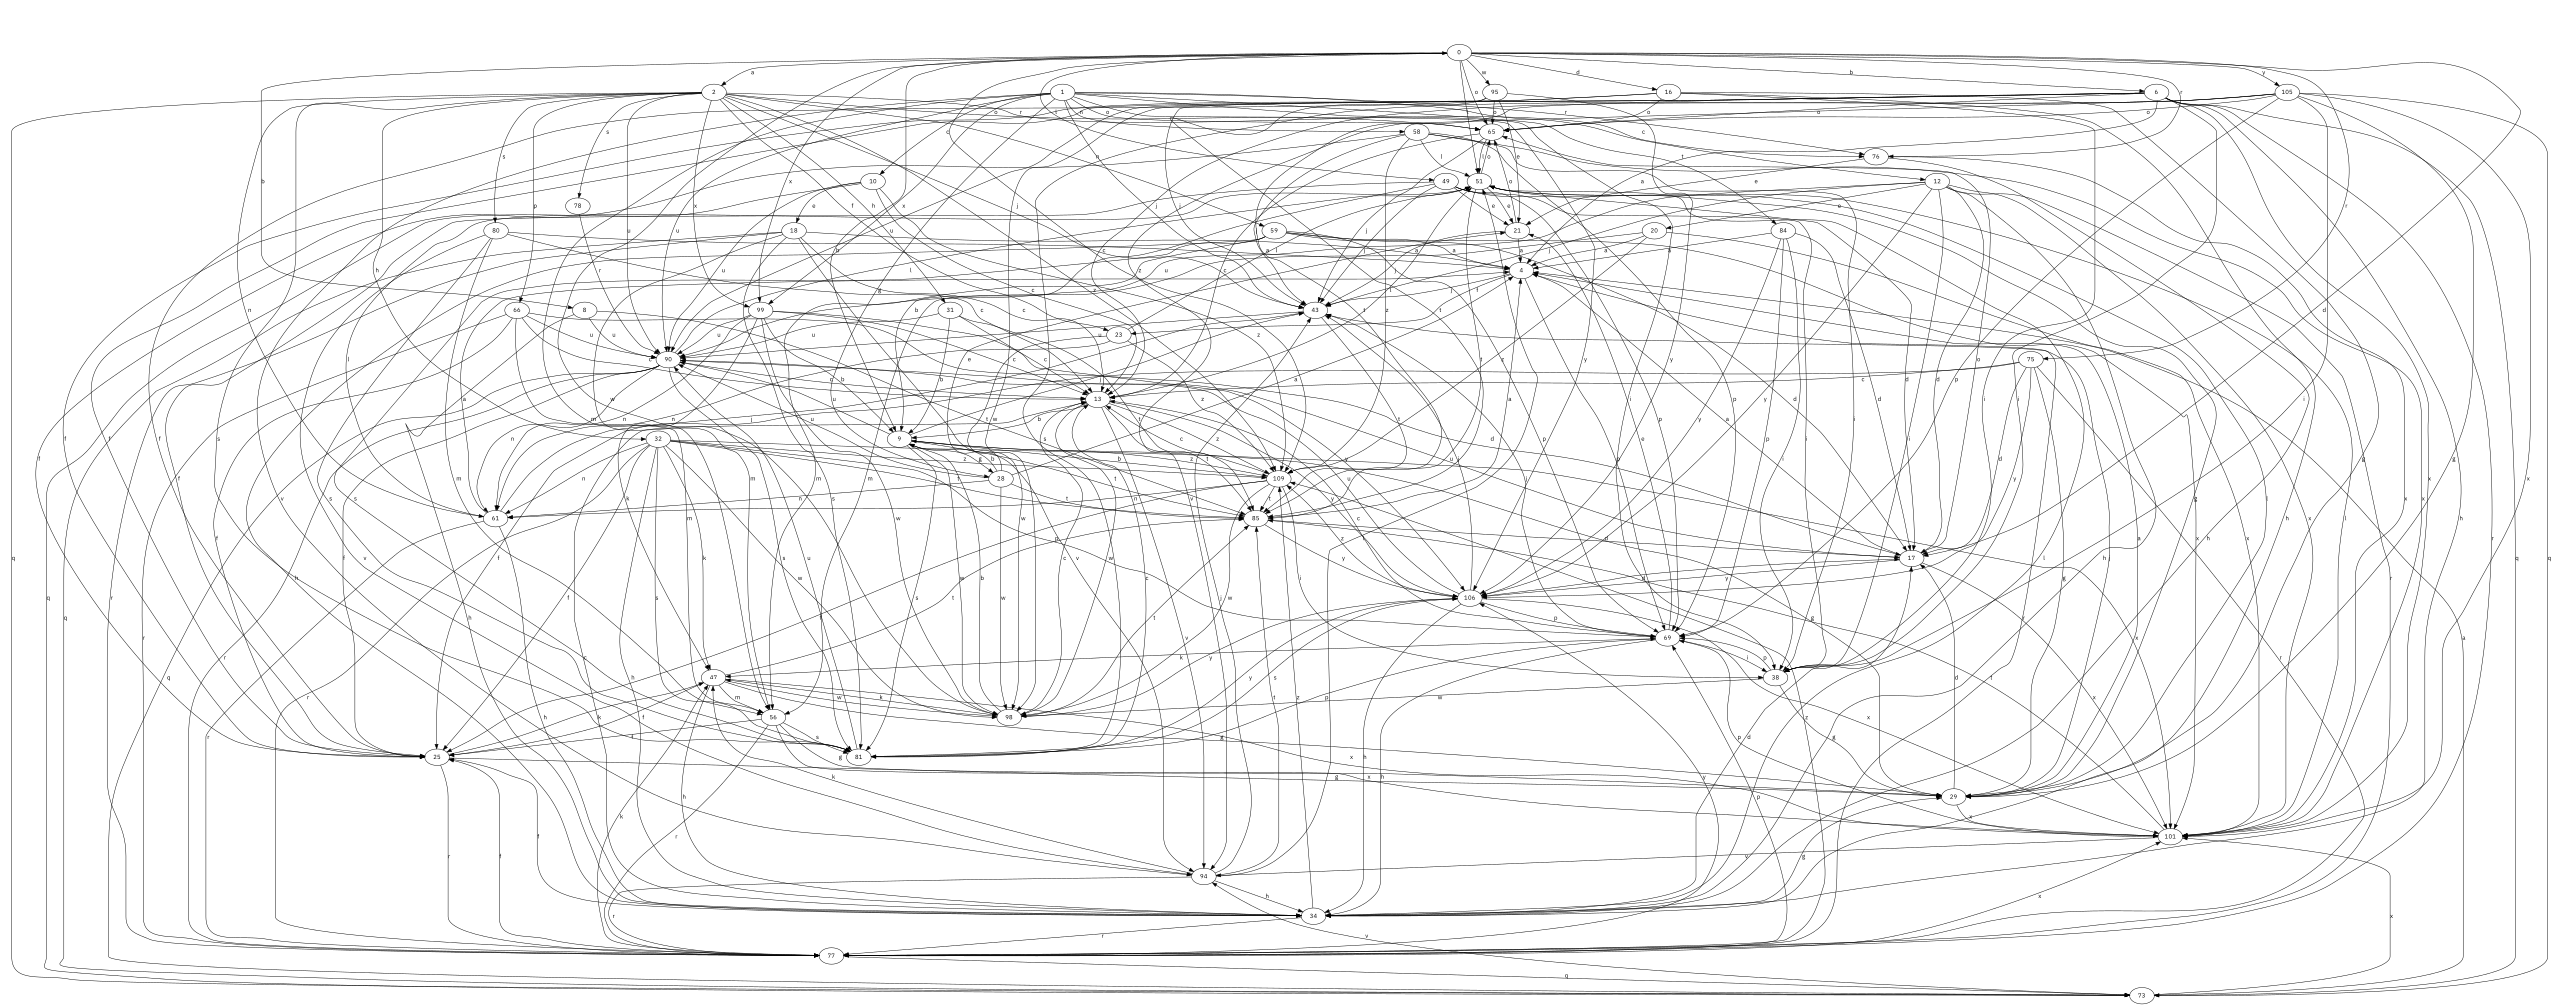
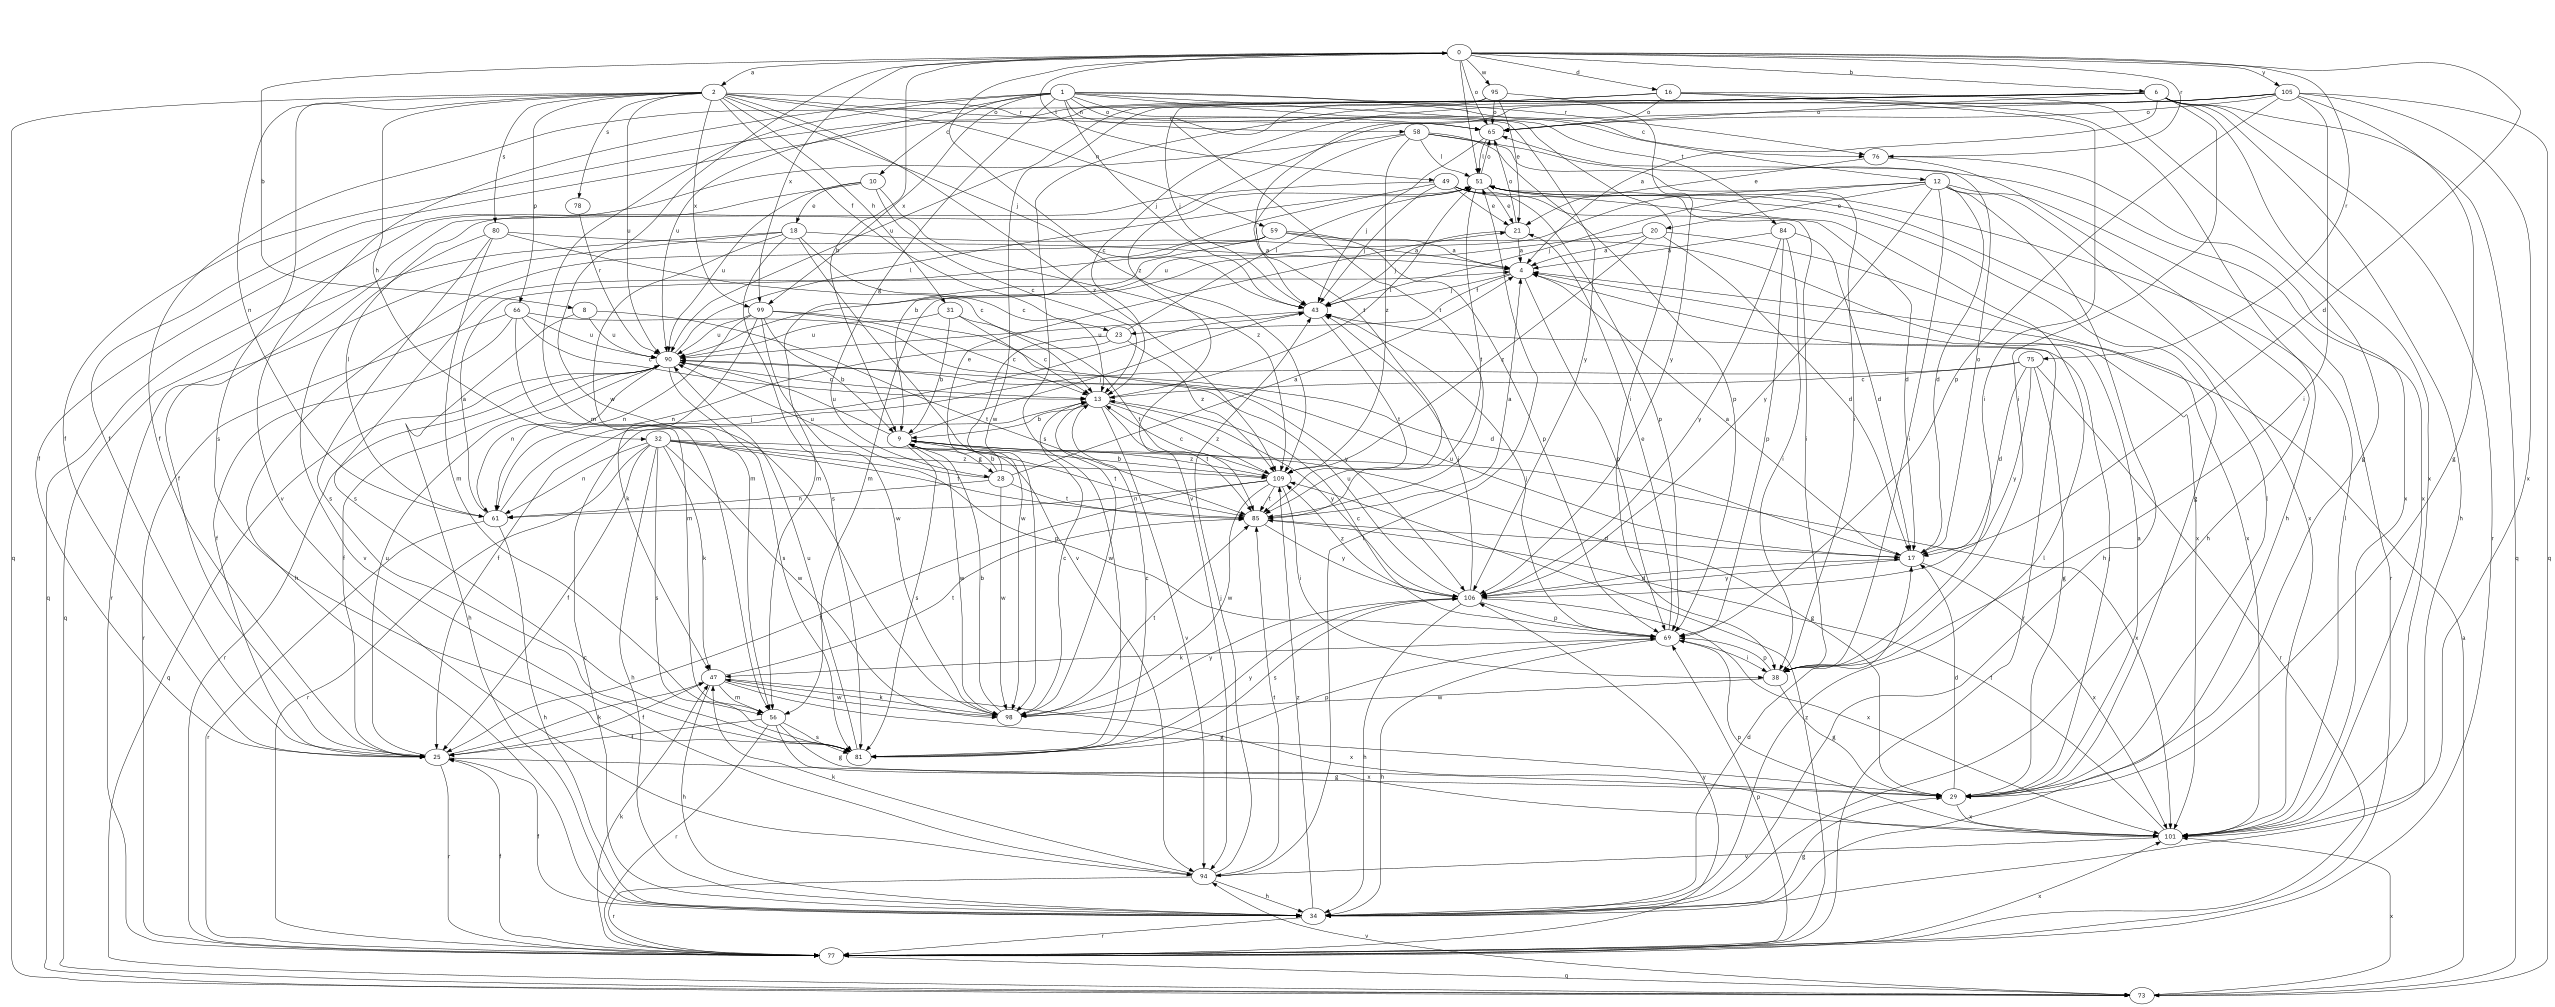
edge "65" -> "13": removed, label "c"
edge "59" -> "17": now "20" -> "17"
edge "25" -> "90": added, label "u"
